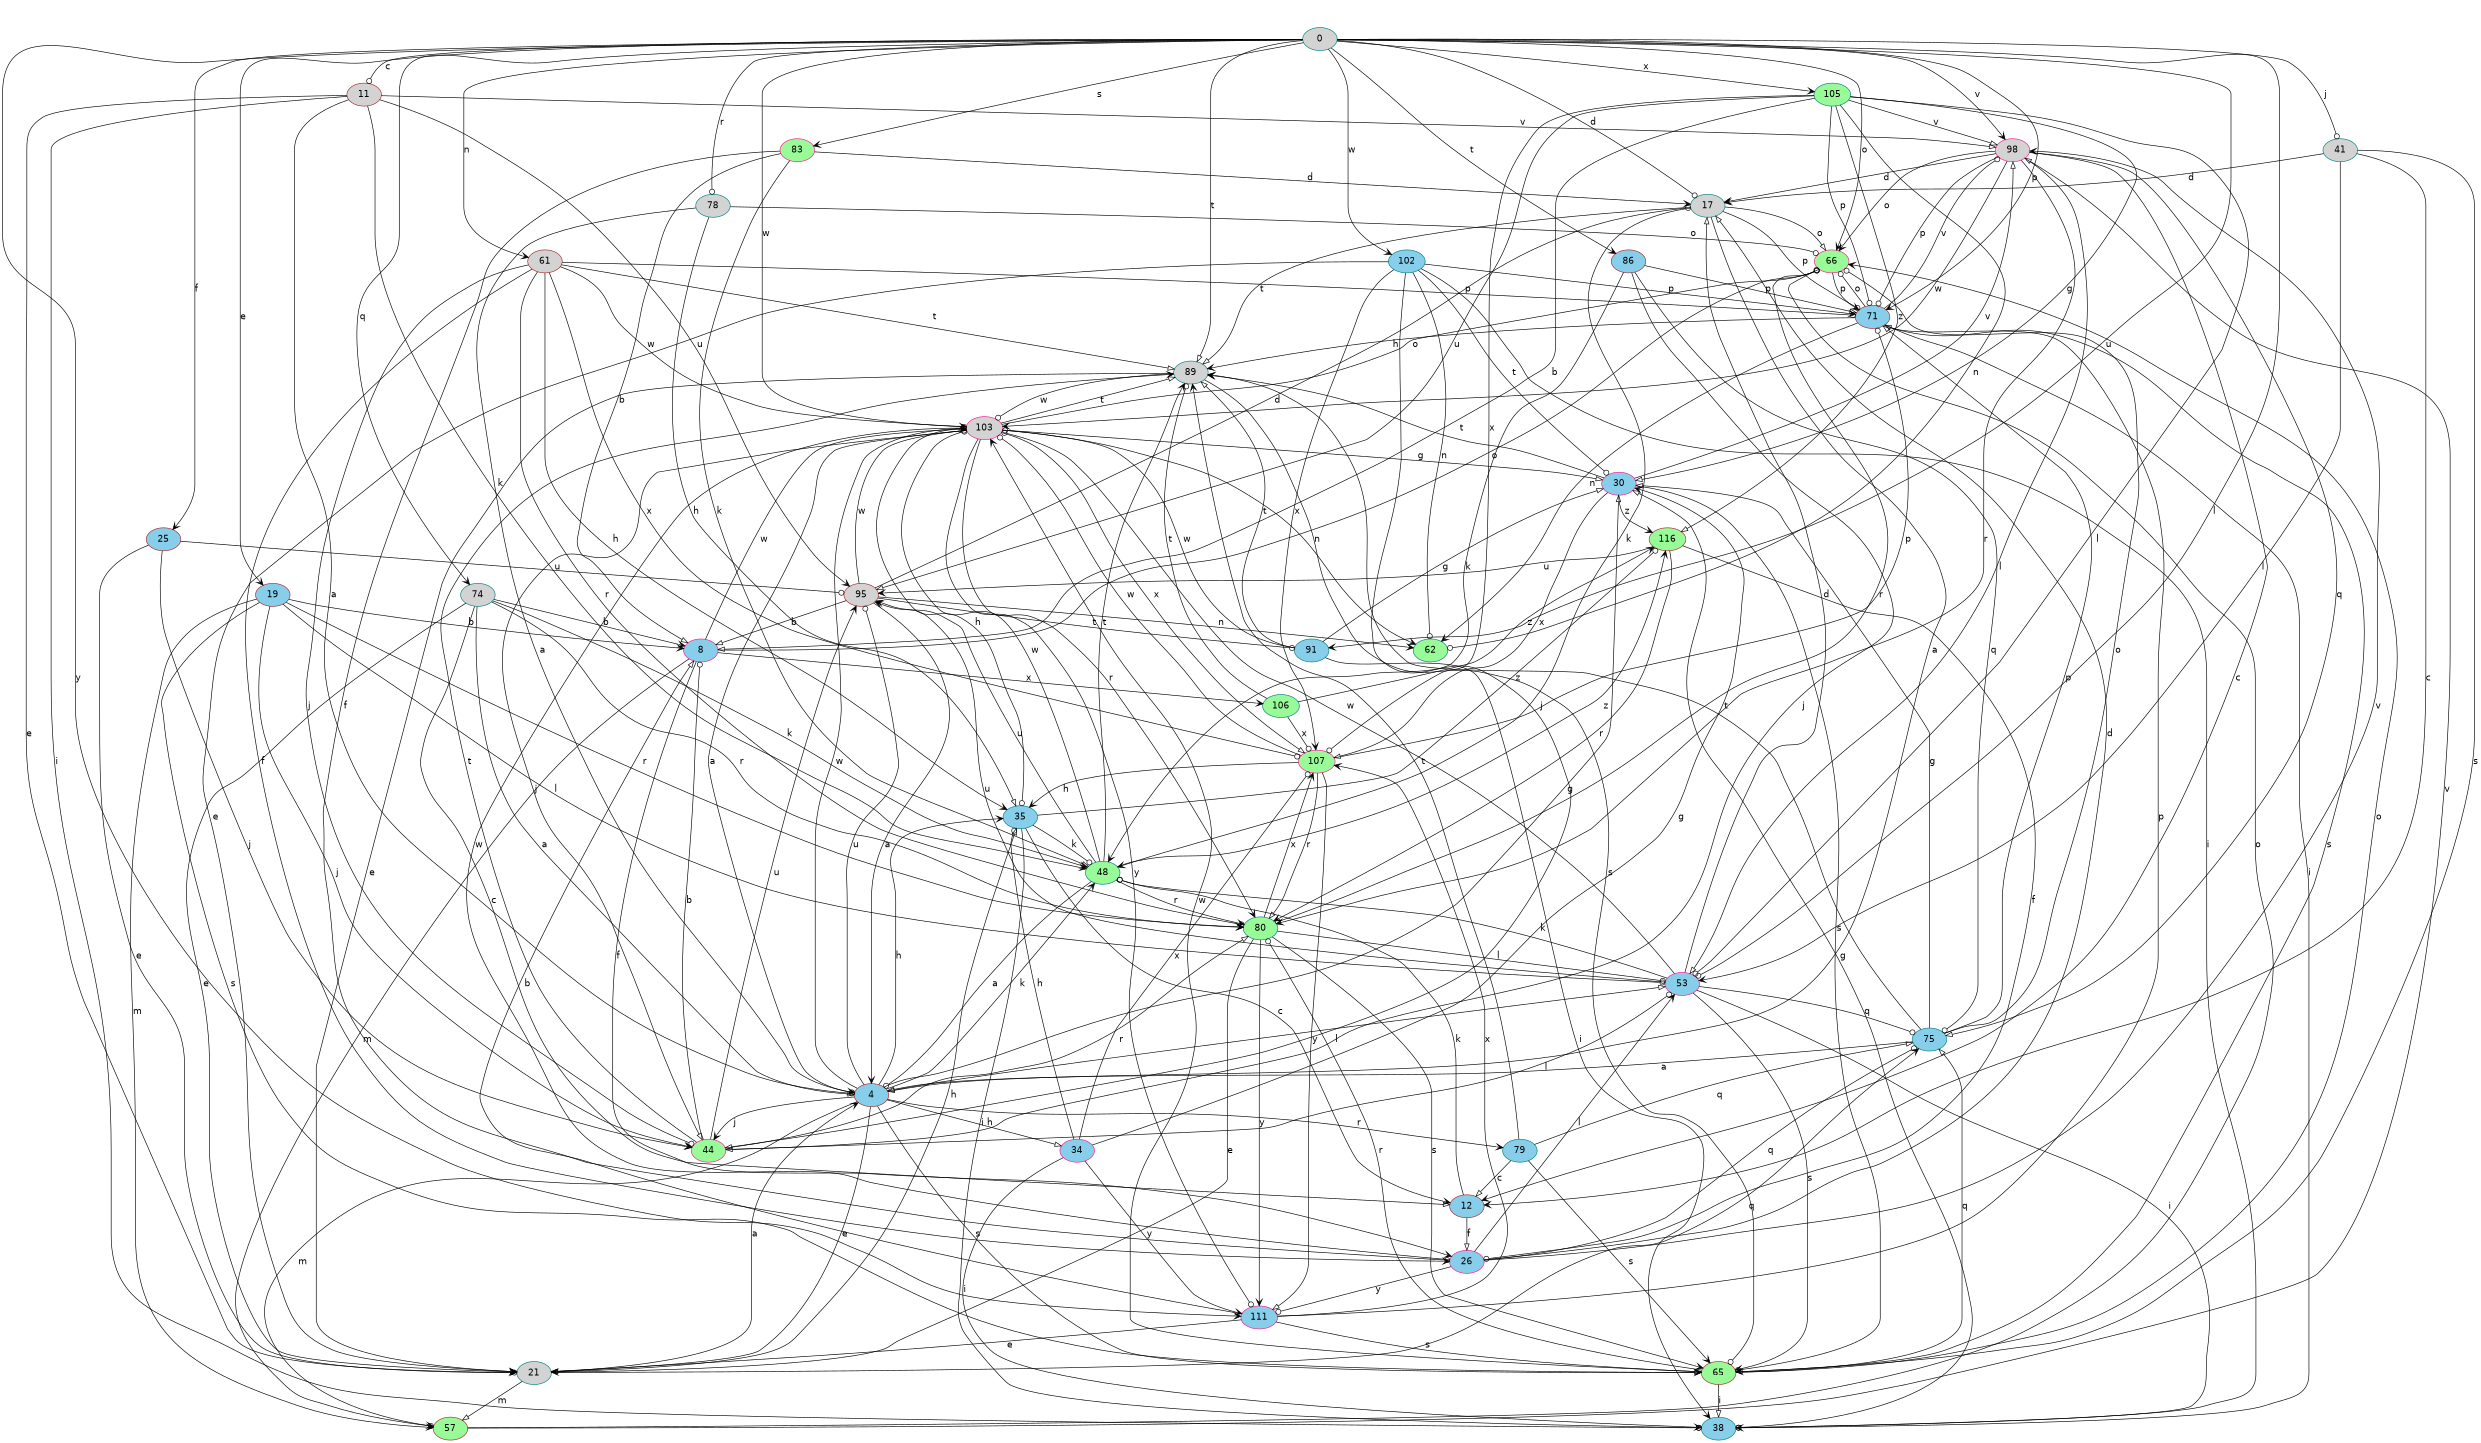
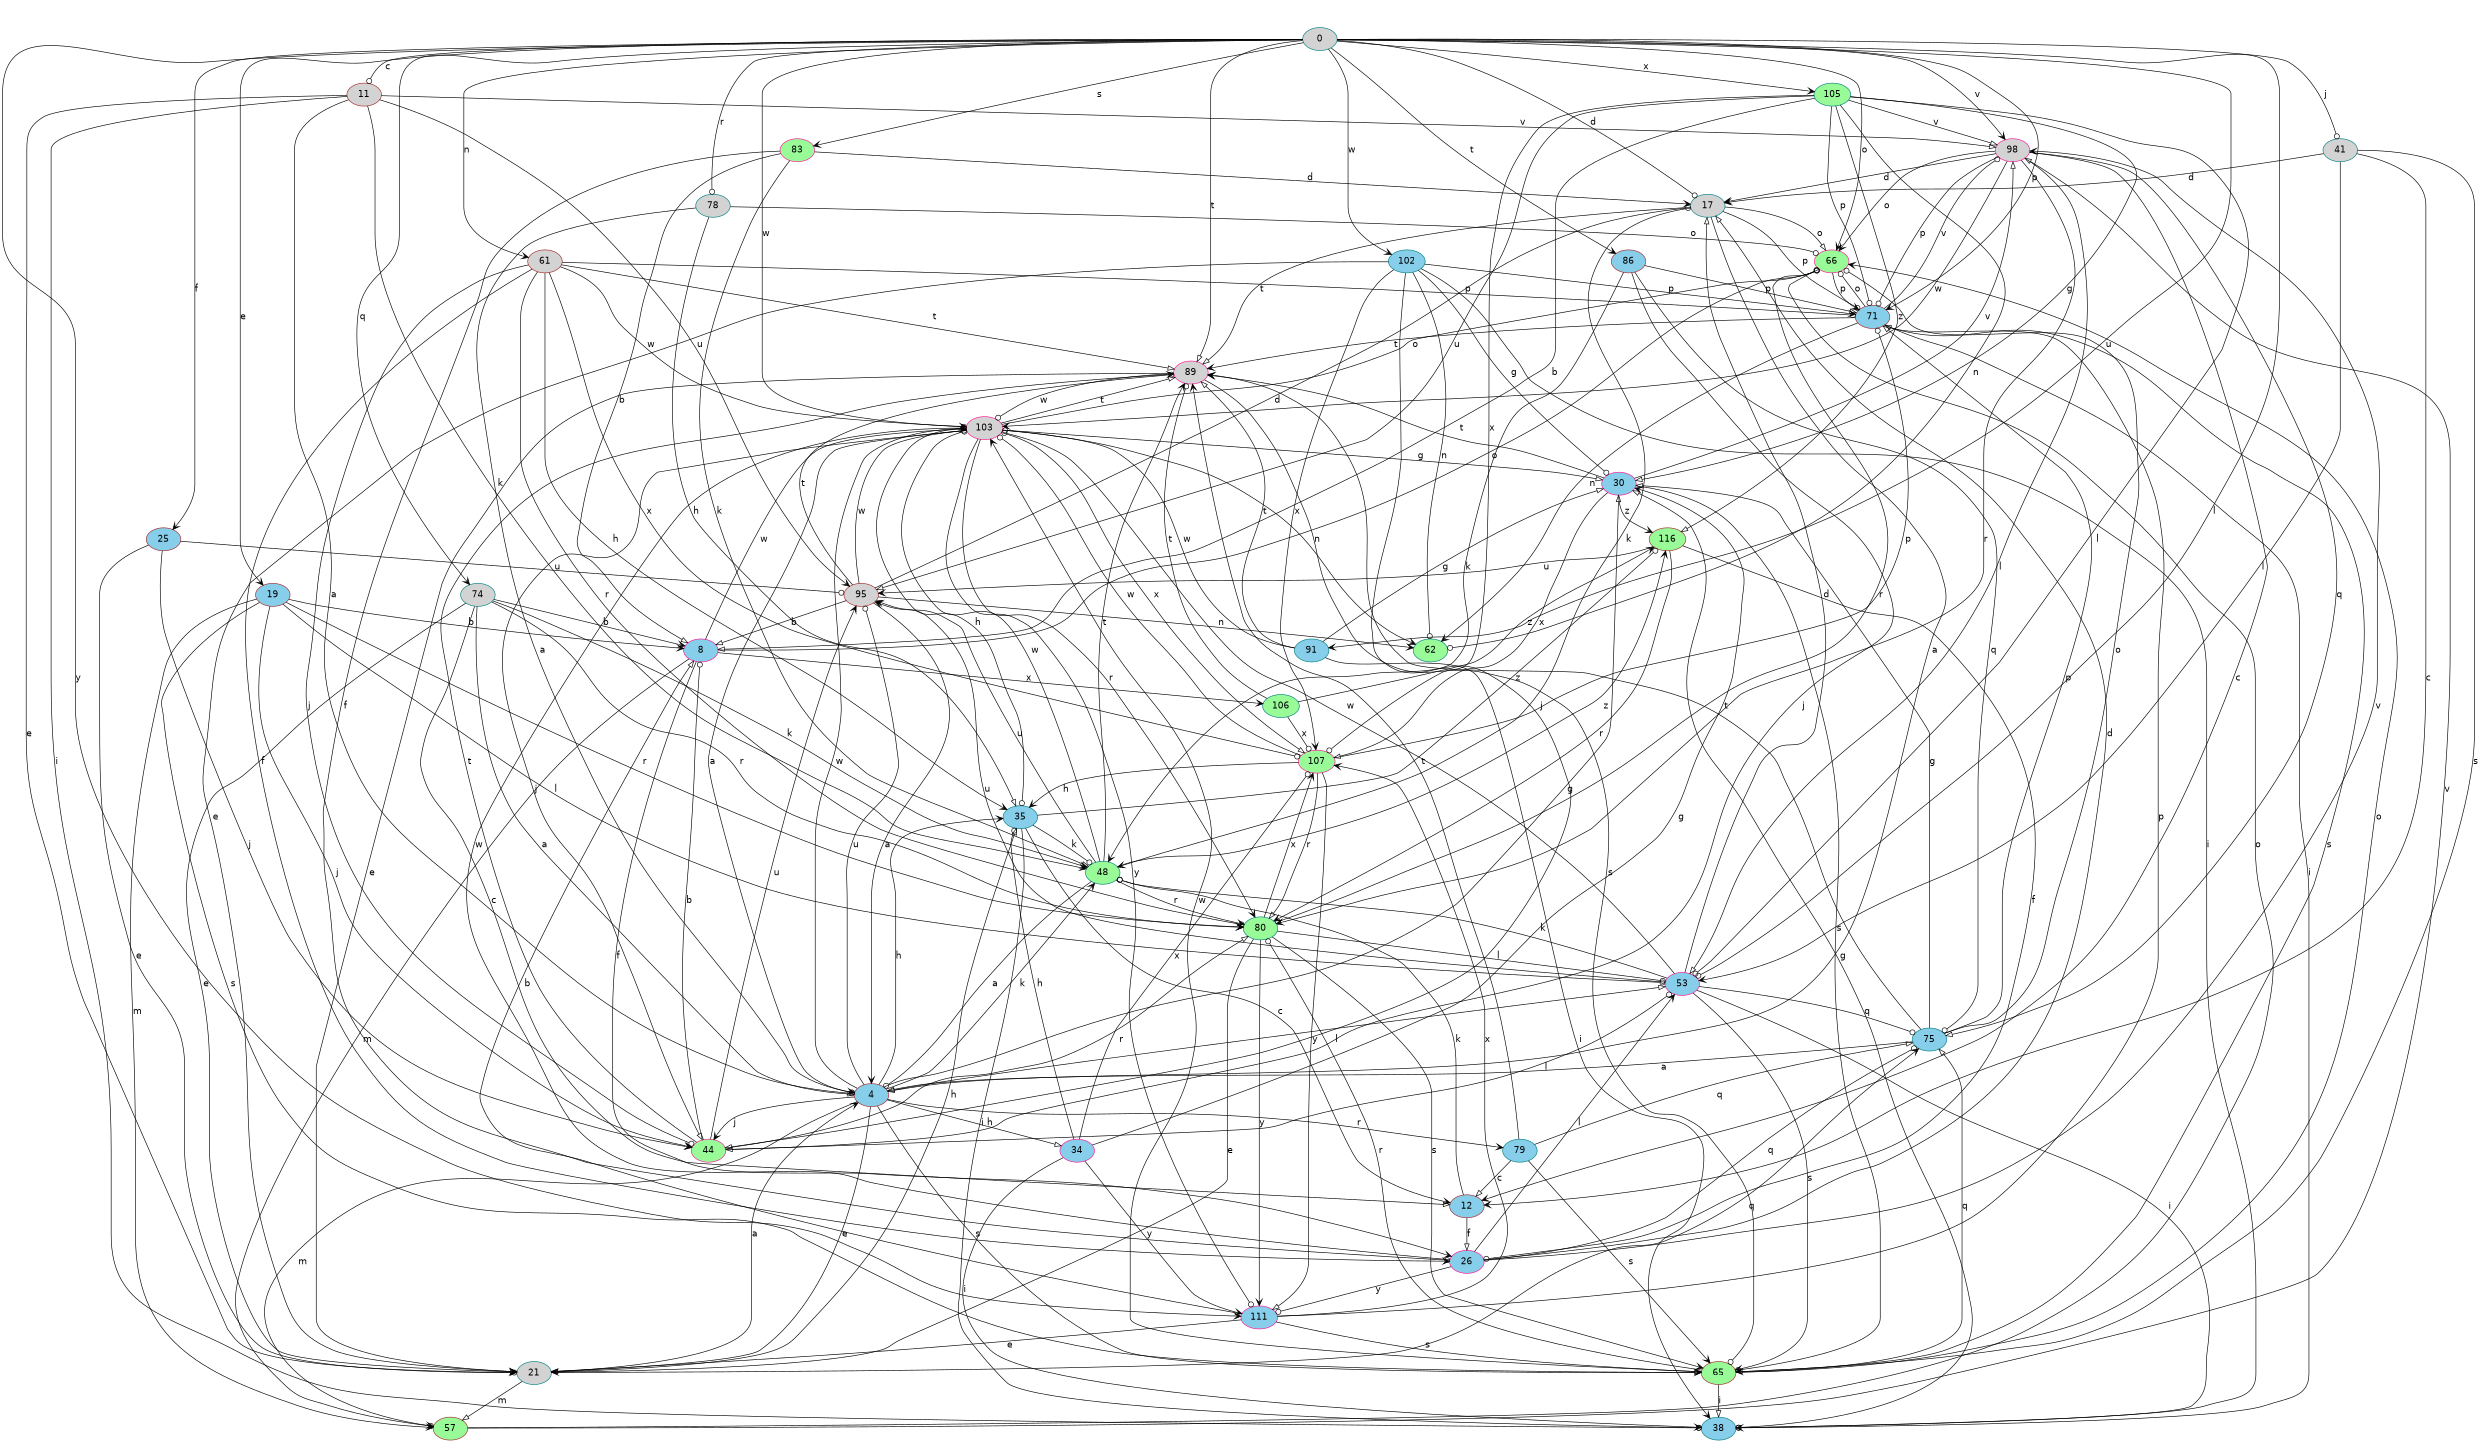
edge "71" -> "89": label "h" -> "t"
node "89": color teal -> deeppink
edge "102" -> "30": label "t" -> "g"
edge "95" -> "91": now "95" -> "89"
